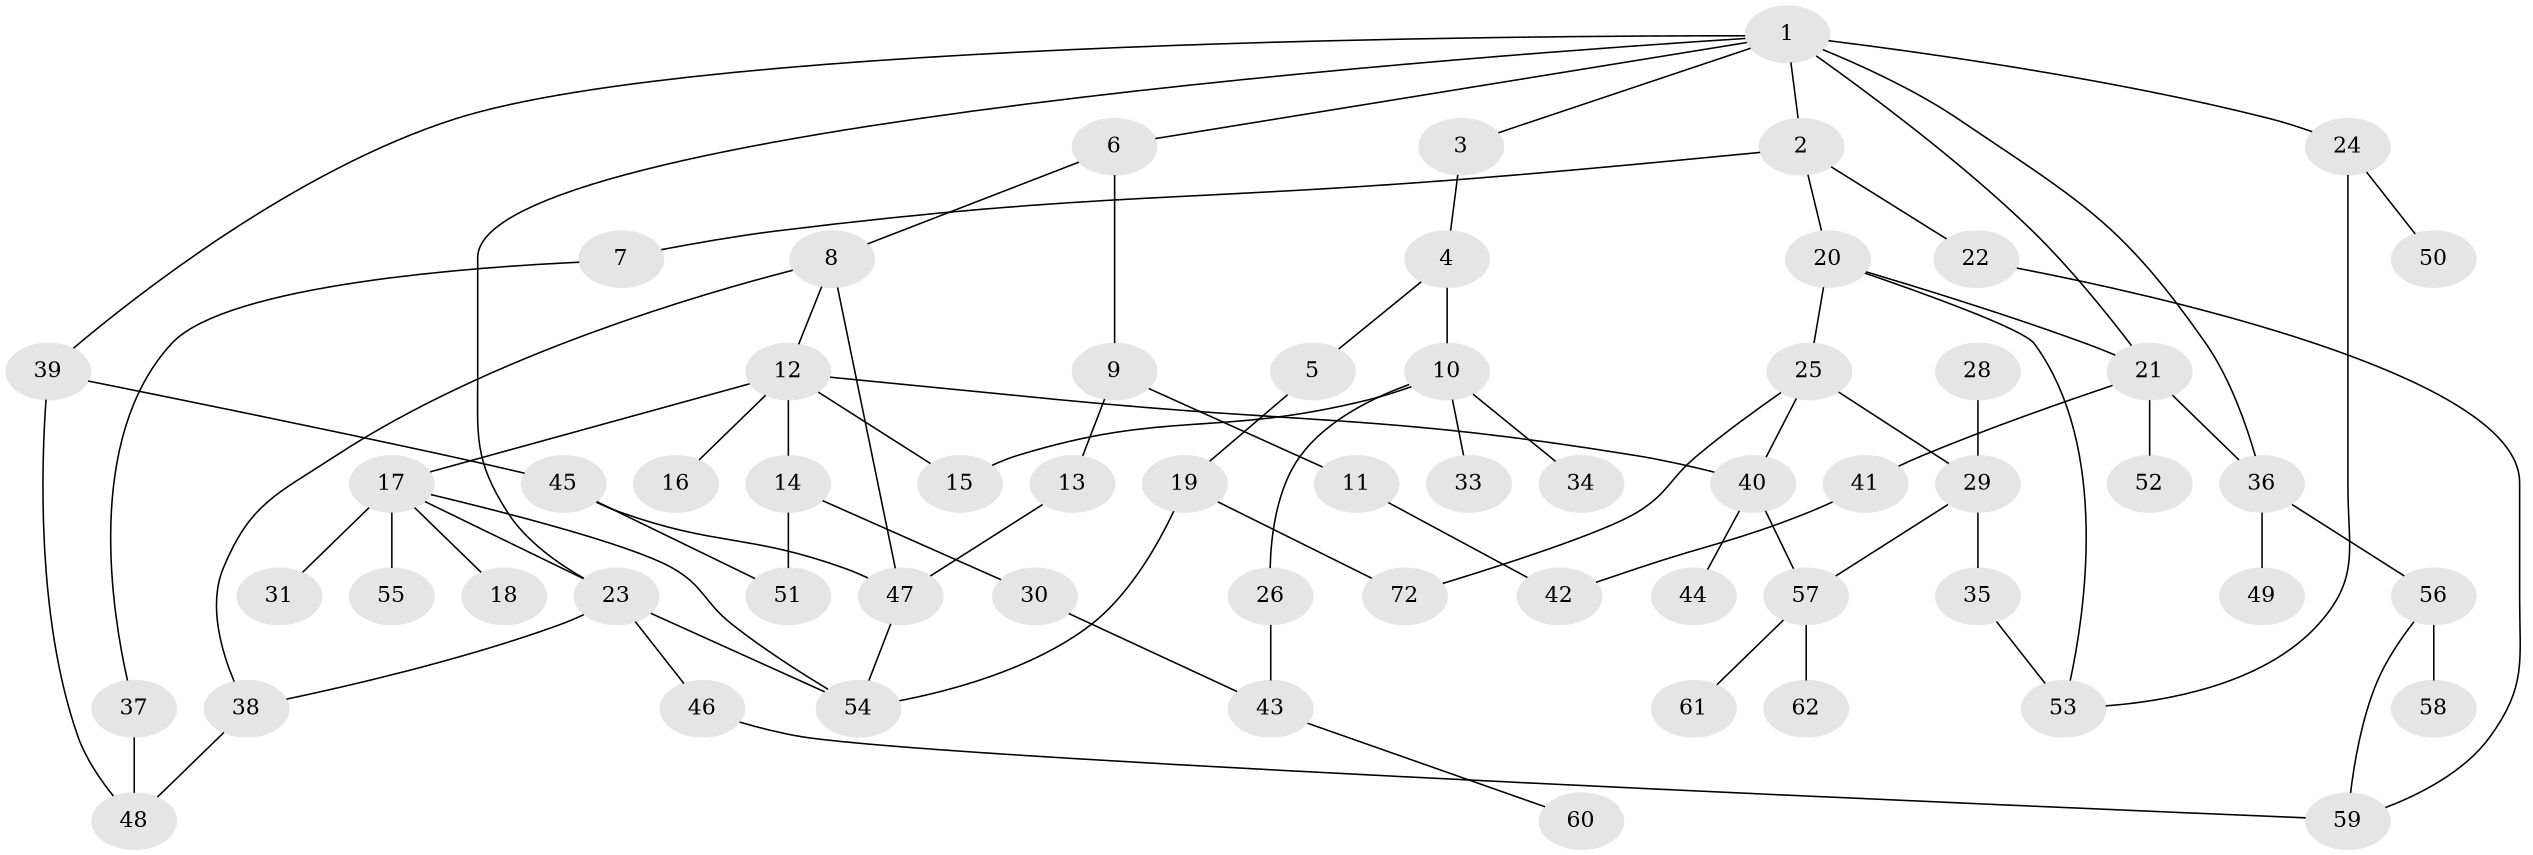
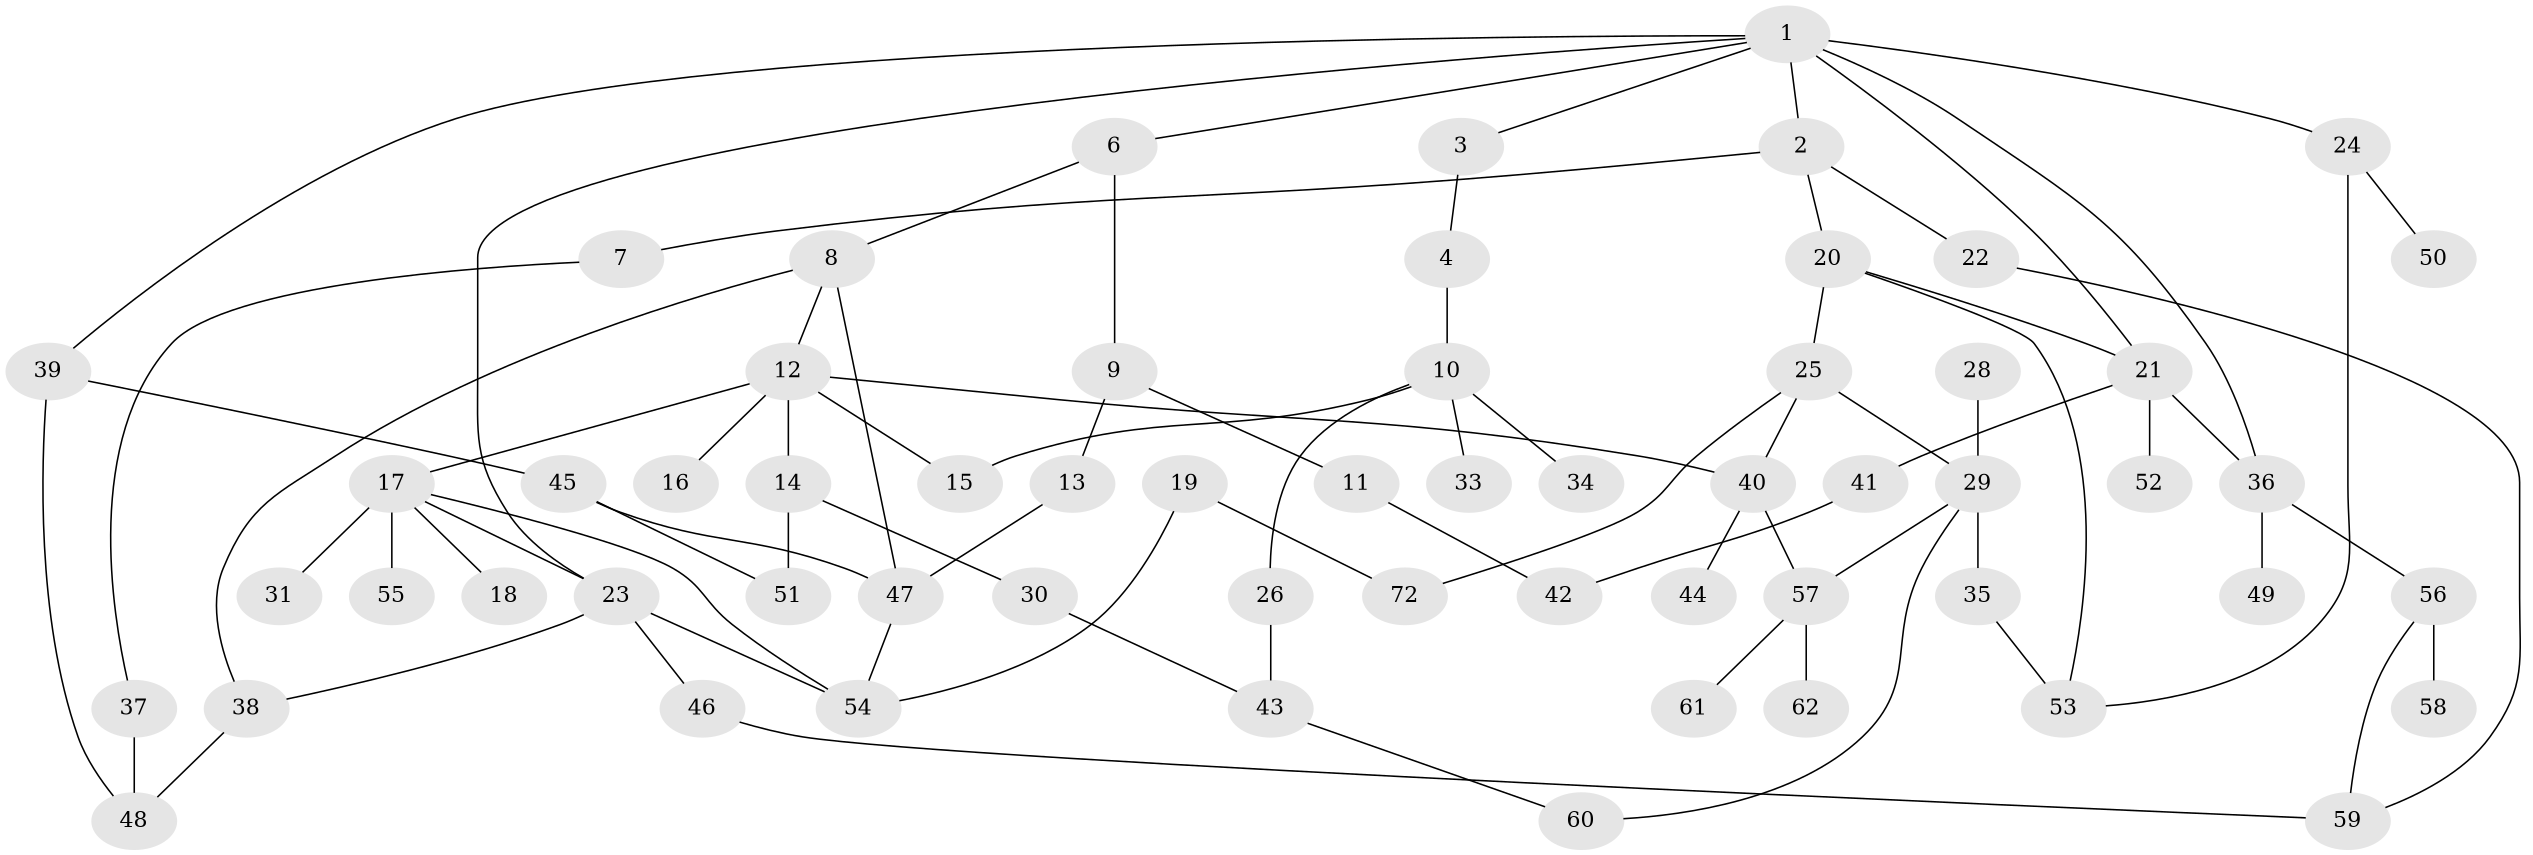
node "5": removed
edge "29" -- "60": added
